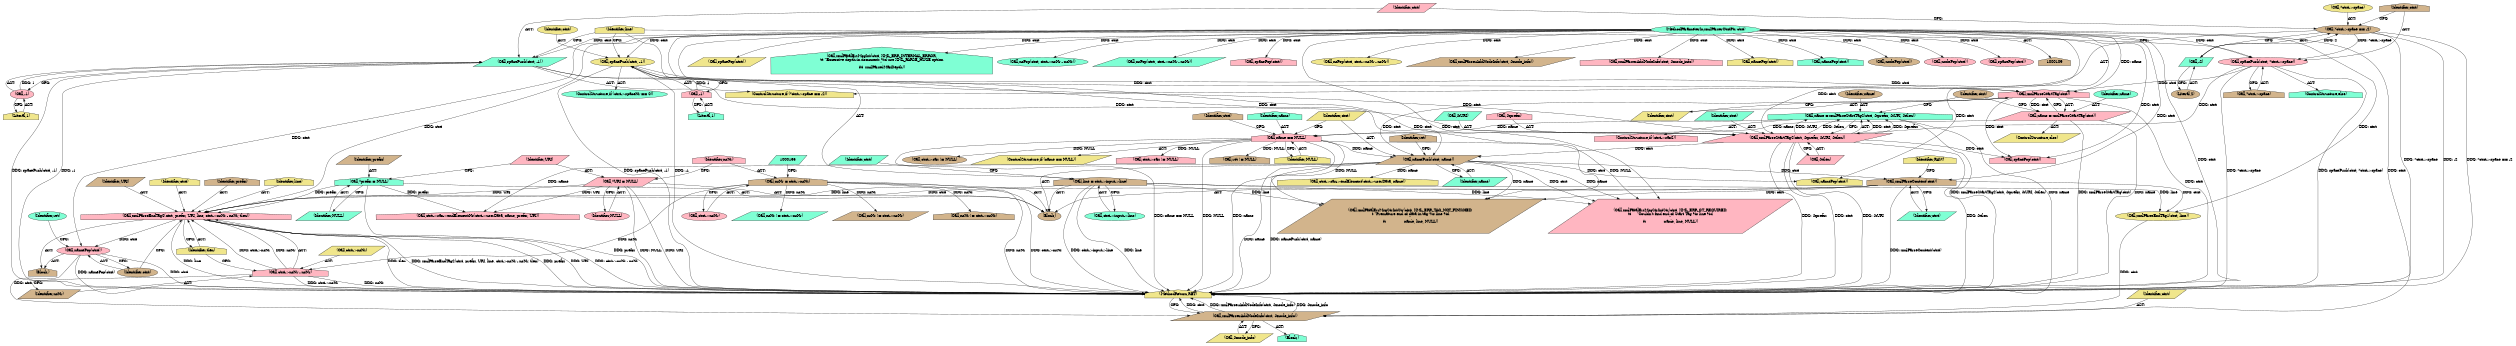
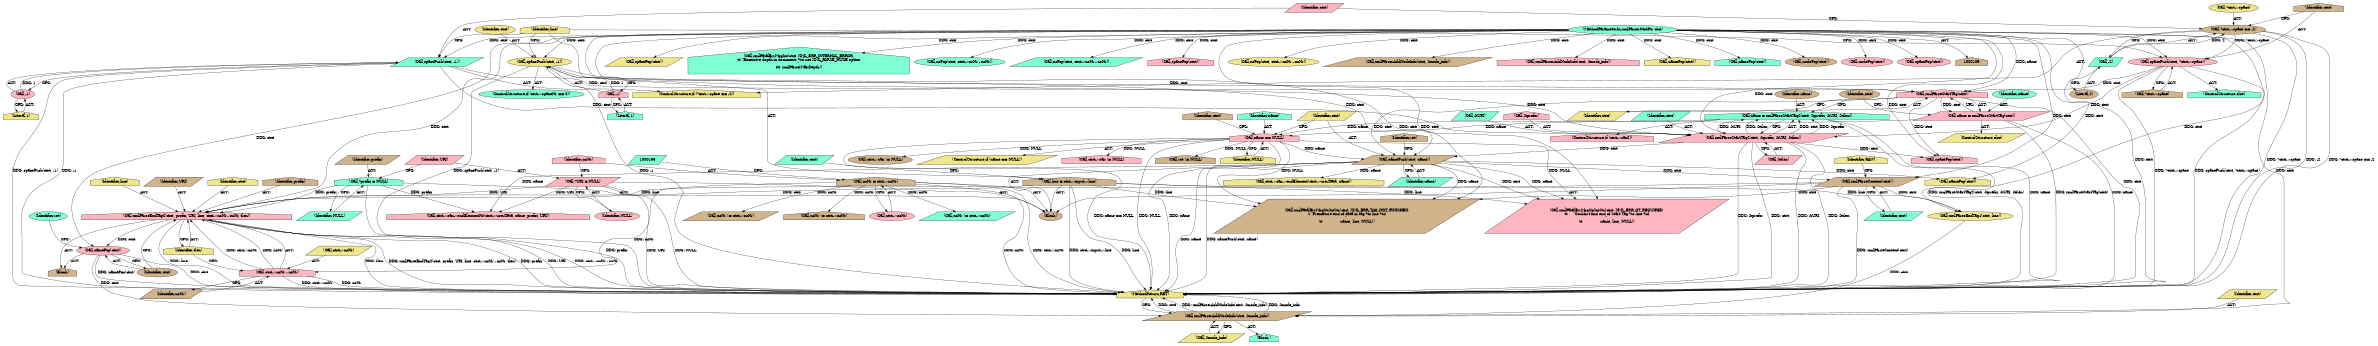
edge "(Call,name = xmlParseStartTag(ctxt))" -> "(Call,xmlParseStartTag(ctxt))": label "CFG: " -> "URI: "
node "(Call,xmlParseContent(ctxt))": shape house -> parallelogram
node "(Call,ctxt->input->line)": removed
